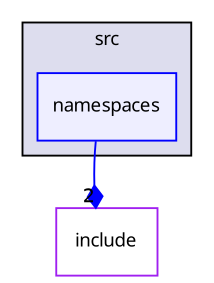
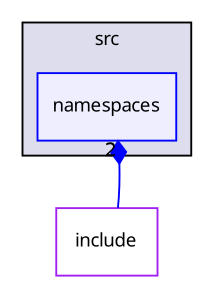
edge "namespaces" -> "include": reversed
